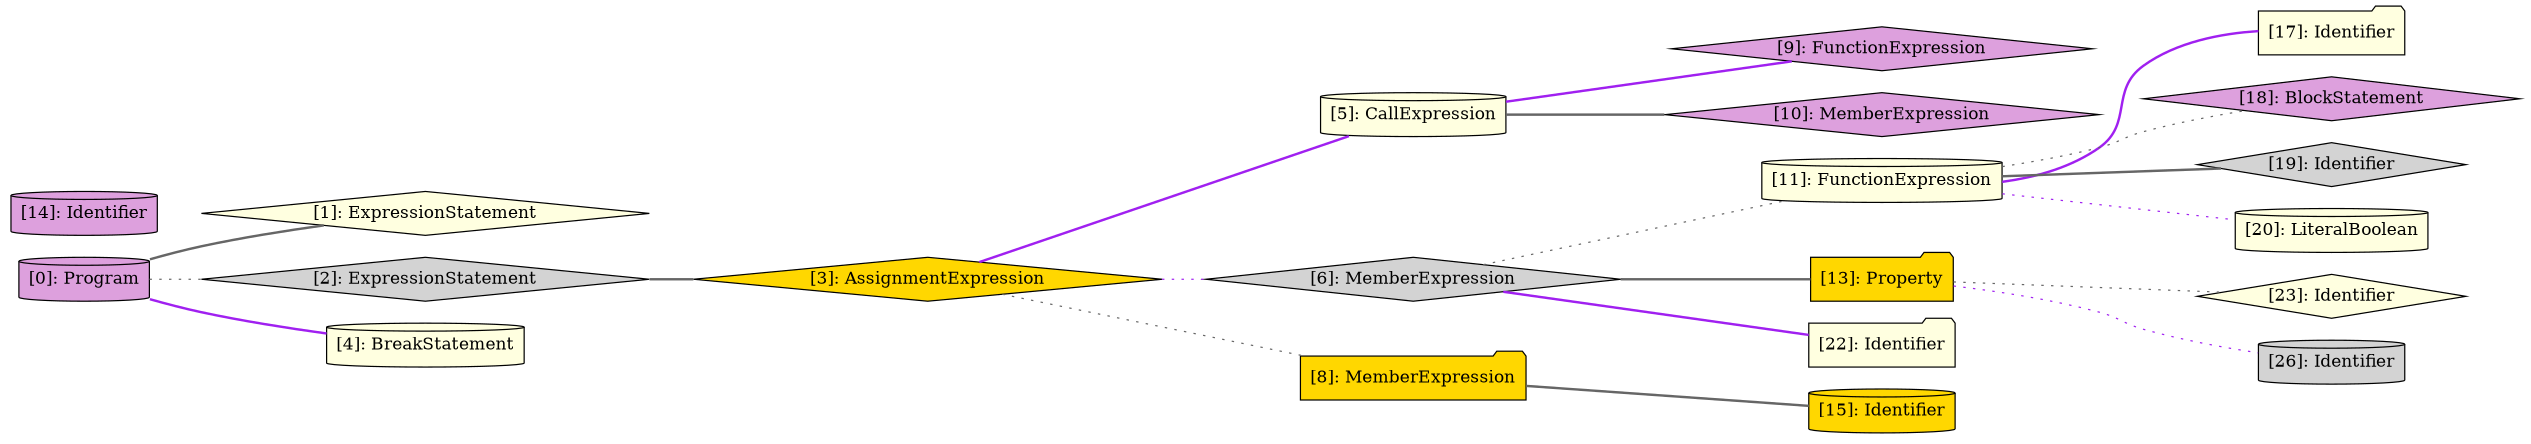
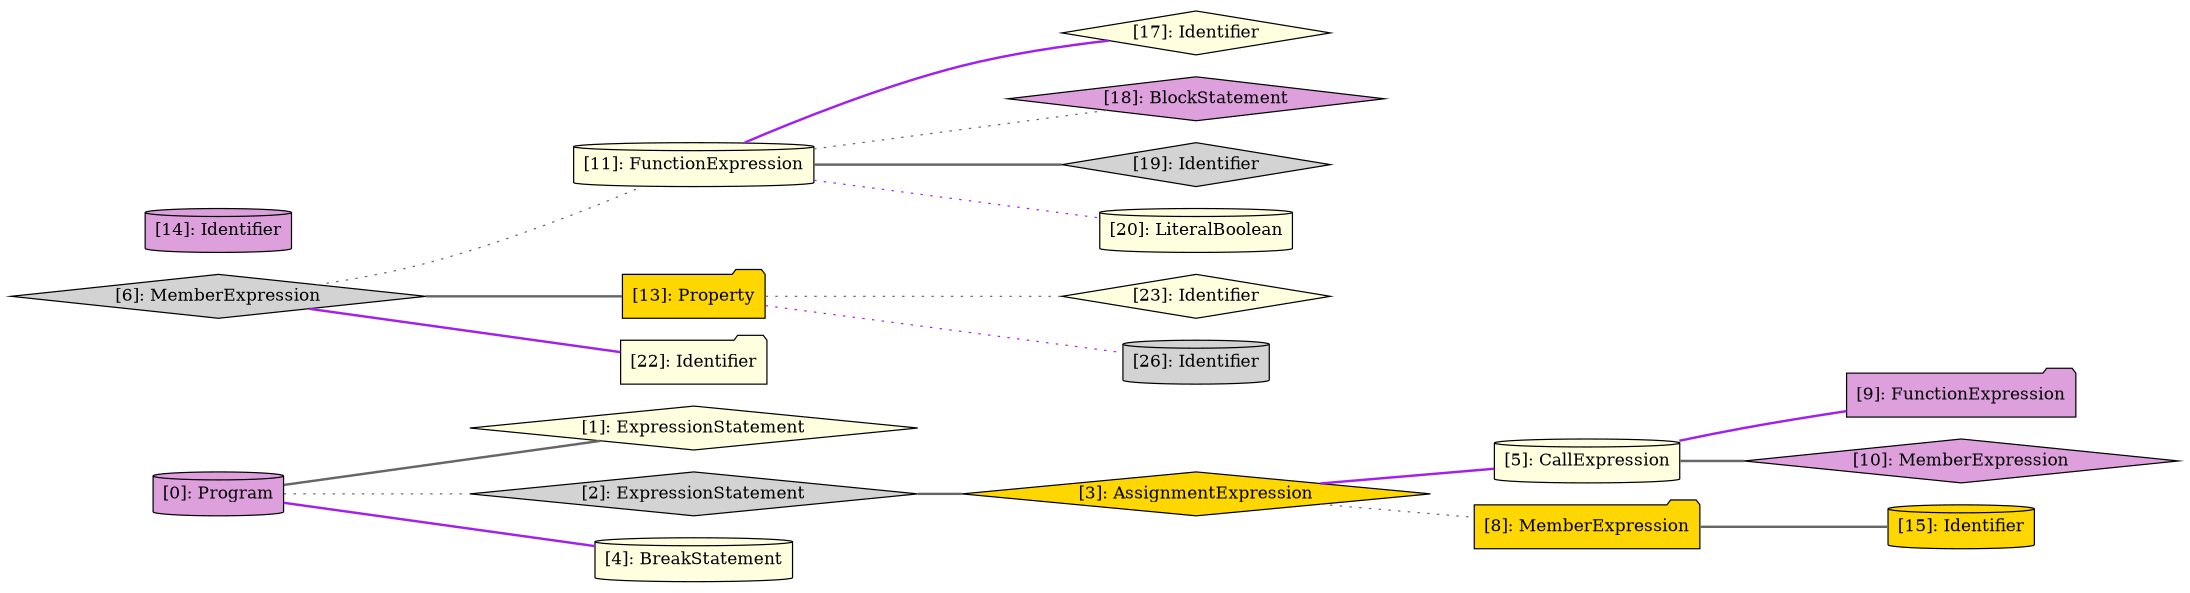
node "[17]: Identifier": shape folder -> diamond
node "[9]: FunctionExpression": shape diamond -> folder
edge "[3]: AssignmentExpression" -- "[6]: MemberExpression": removed
